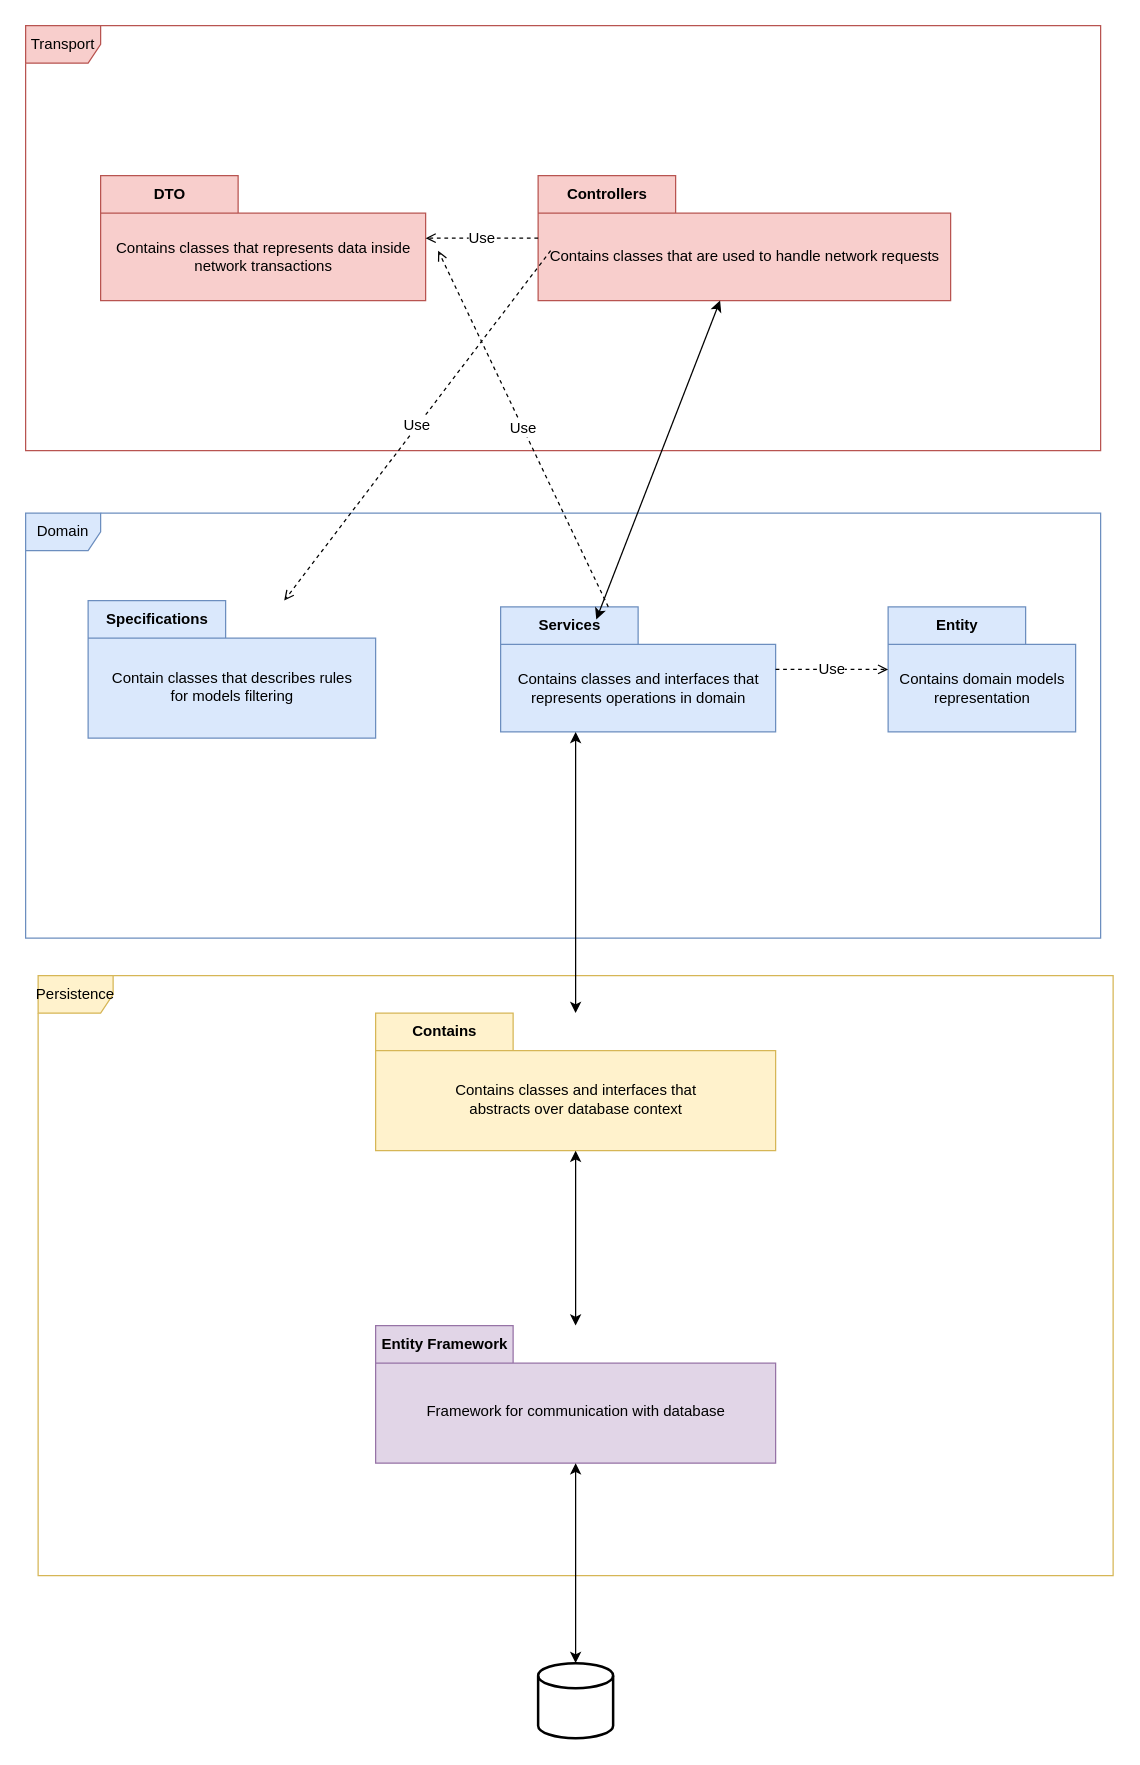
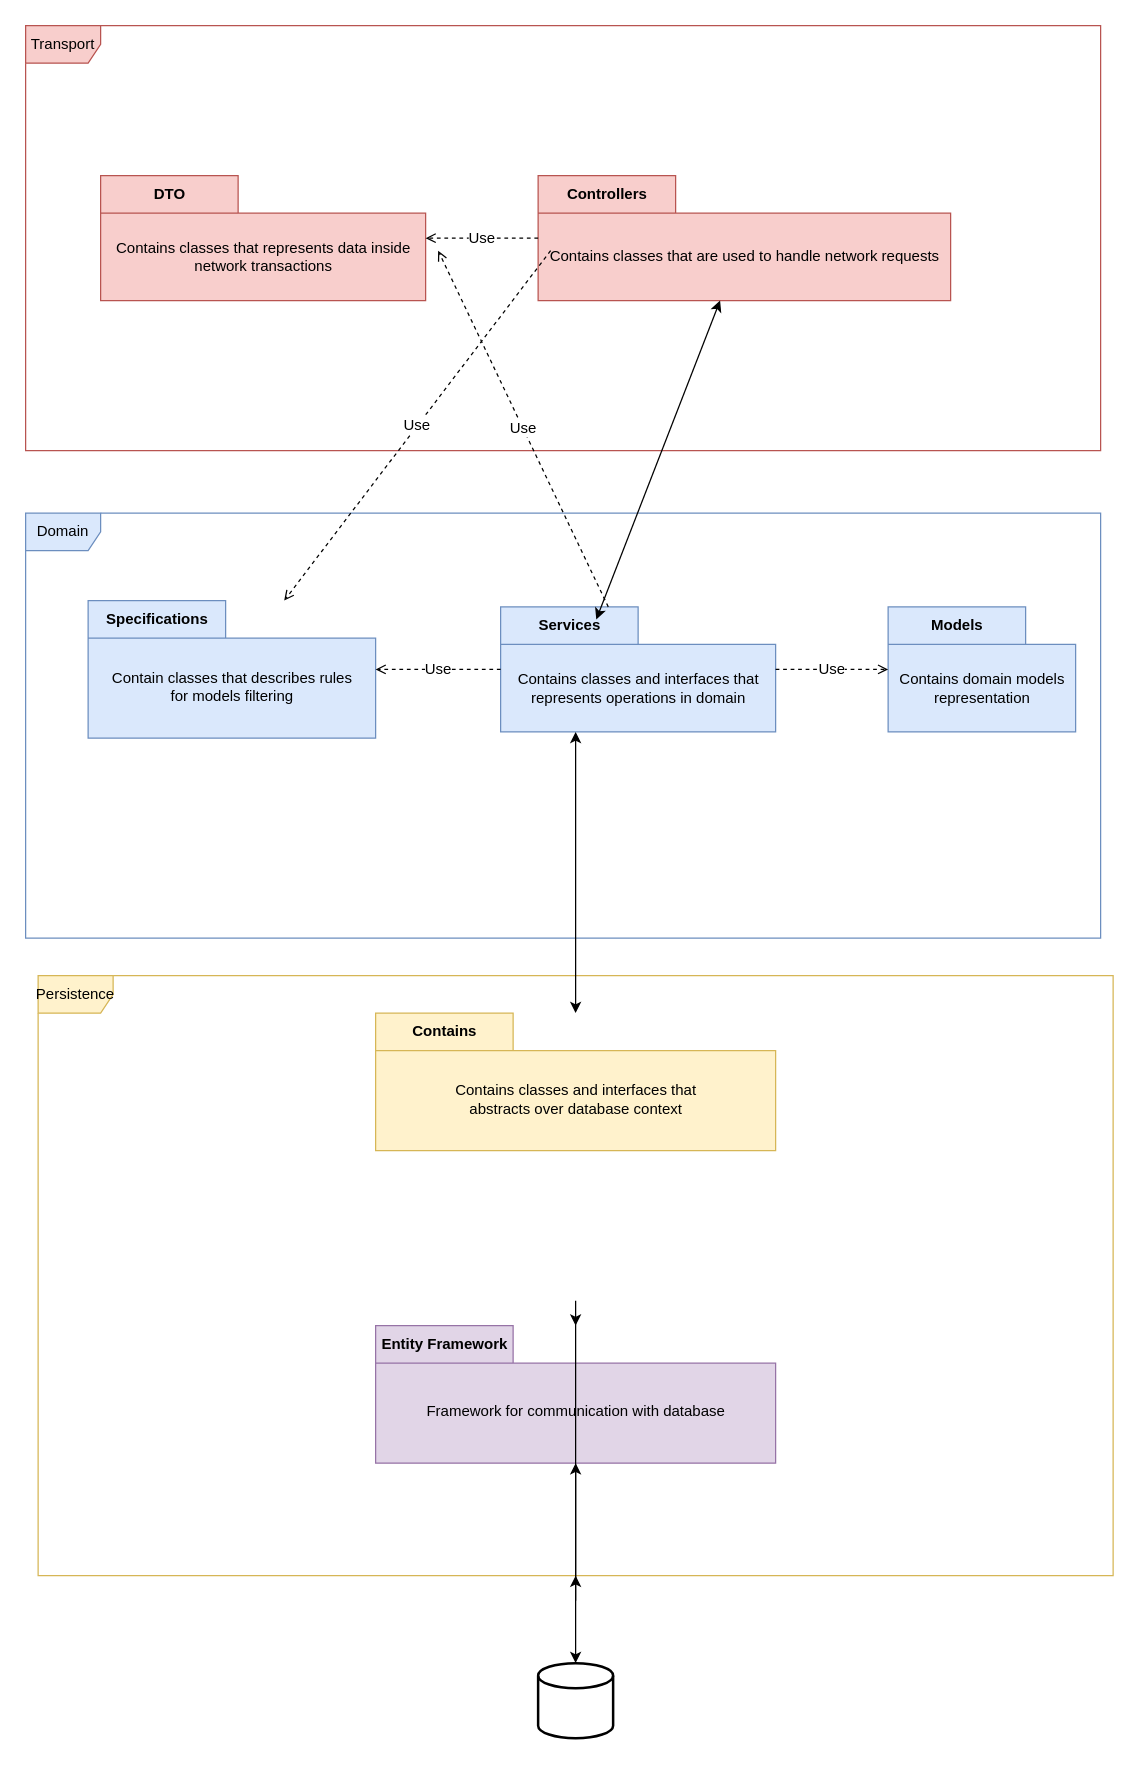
node "Entity": label "Entity" -> "Models"
edge "Services" -> "Specifications": added, label "Use"
edge "Contains" -- "Entity Framework": now "Persistence" -- "Entity Framework"
